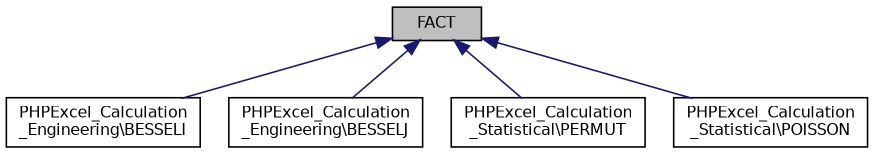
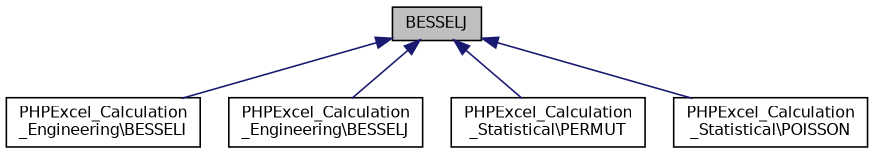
node "FACT": label "FACT" -> "BESSELJ"
